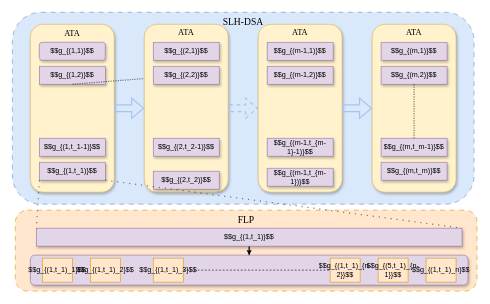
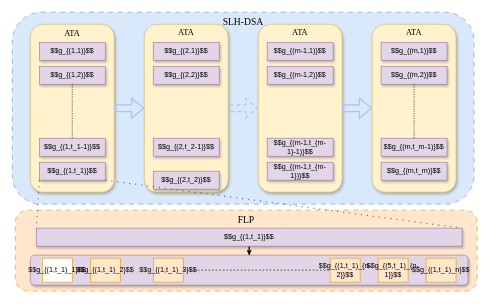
node "$$g_{(1,1)}$$": shape rounded rectangle -> rectangle
edge "$$g_{(1,2)}$$" -- "$$g_{(2,2)}$$": now "$$g_{(1,2)}$$" -- "$$g_{(1,t_1-1)}$$"
node "$$g_{(m-1,t_{m-1})}$$": moved (300, 177) -> (300, 171)
node "$$g_{(1,t_1)_1}$$": fillcolor #ffe6cc -> #ffffff
